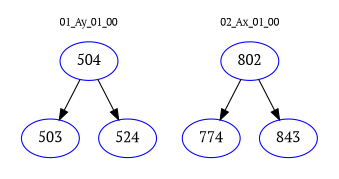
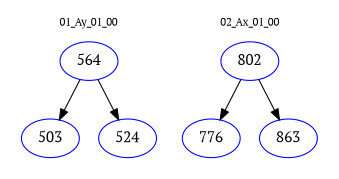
node "504": label "504" -> "564"
node "774": label "774" -> "776"
node "843": label "843" -> "863"
